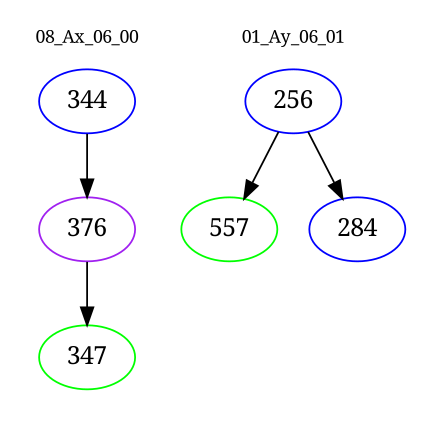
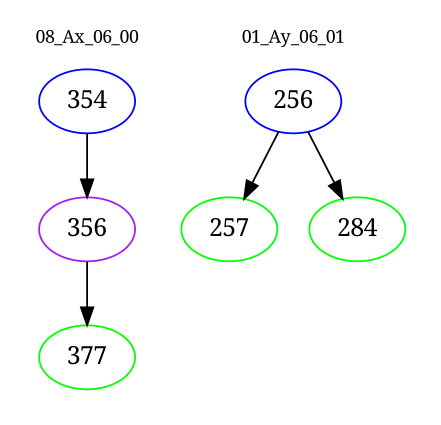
node "344": label "344" -> "354"
node "376": label "376" -> "356"
node "557": label "557" -> "257"
node "284": color blue -> green
node "347": label "347" -> "377"
